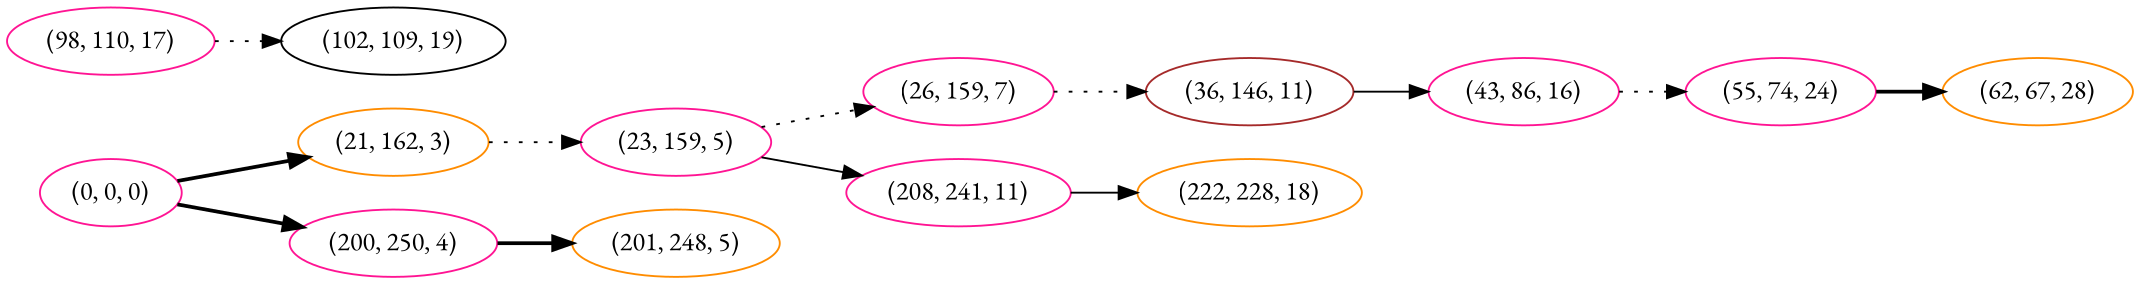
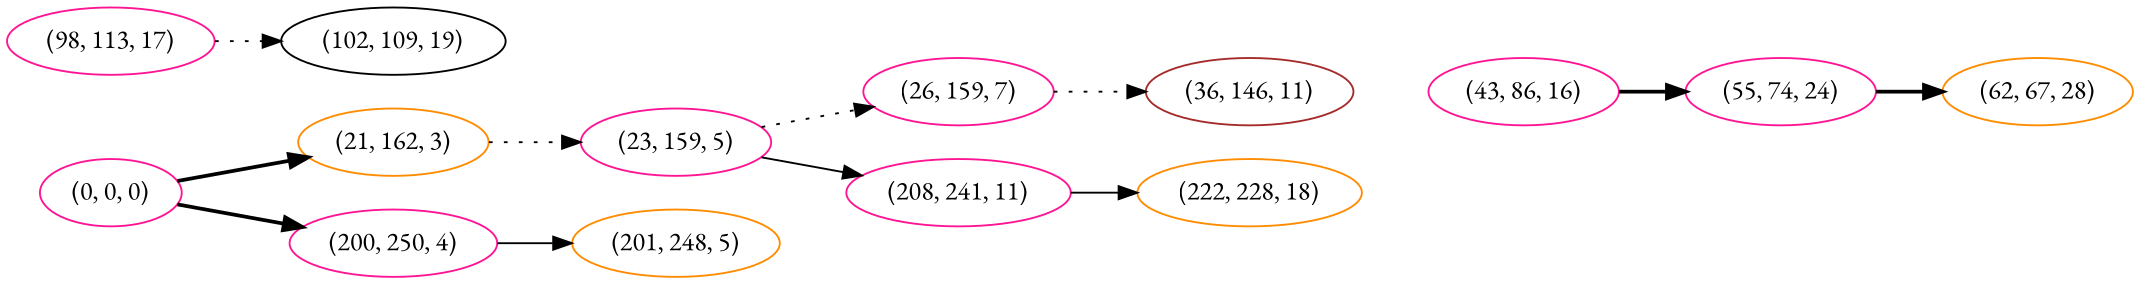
node "(98, 110, 17)": label "(98, 110, 17)" -> "(98, 113, 17)"
edge "(36, 146, 11)" -> "(43, 86, 16)": removed
edge "(43, 86, 16)" -> "(55, 74, 24)": style dotted -> bold
edge "(200, 250, 4)" -> "(201, 248, 5)": style bold -> solid
